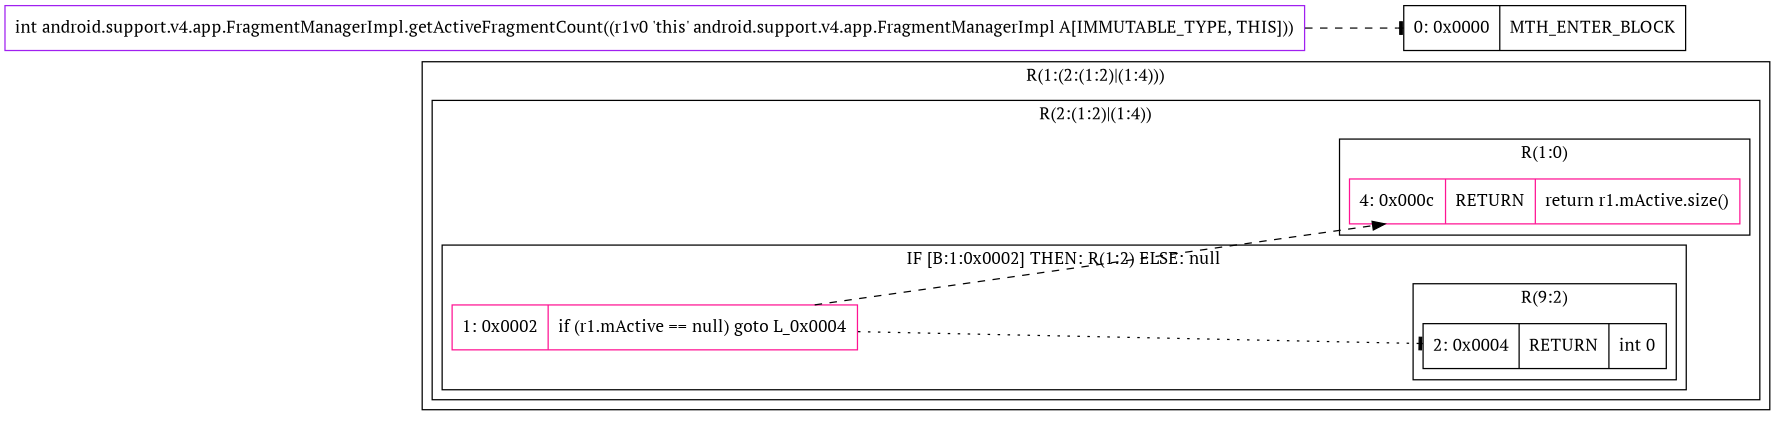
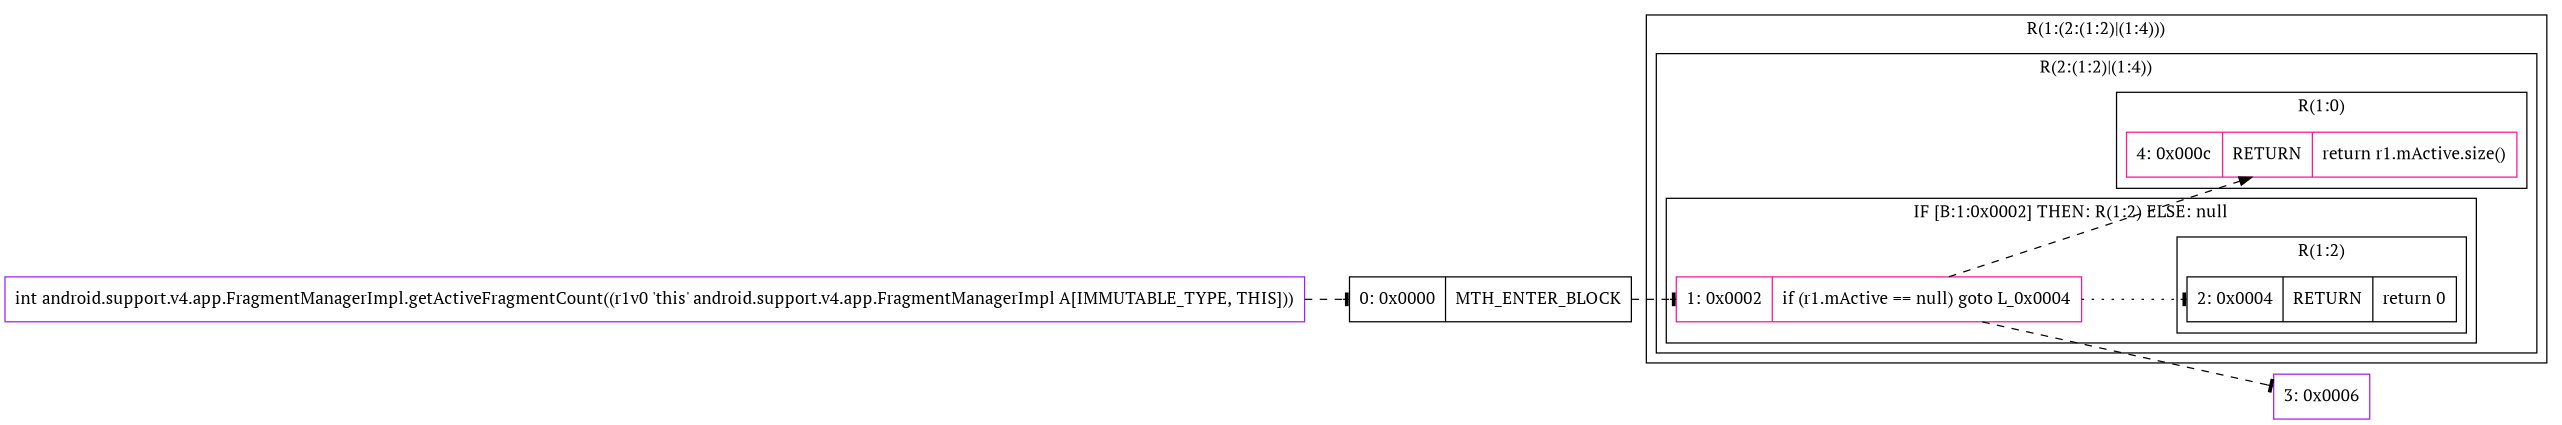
cluster "R(9:2)": label "R(9:2)" -> "R(1:2)"
edge "0: 0x0000" -> "1: 0x0002": added
node "2: 0x0004": text "int 0" -> "return 0"
node "3: 0x0006": added
